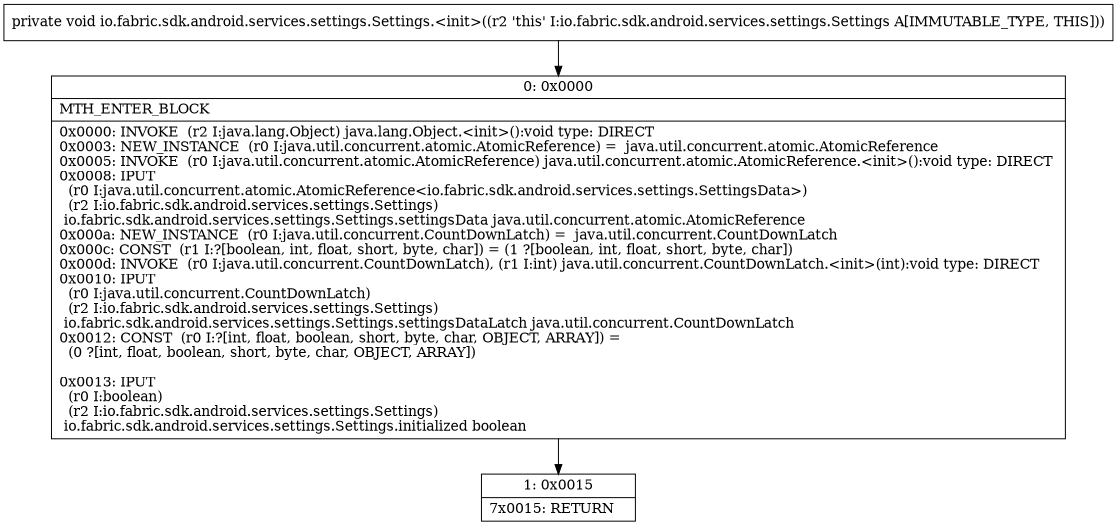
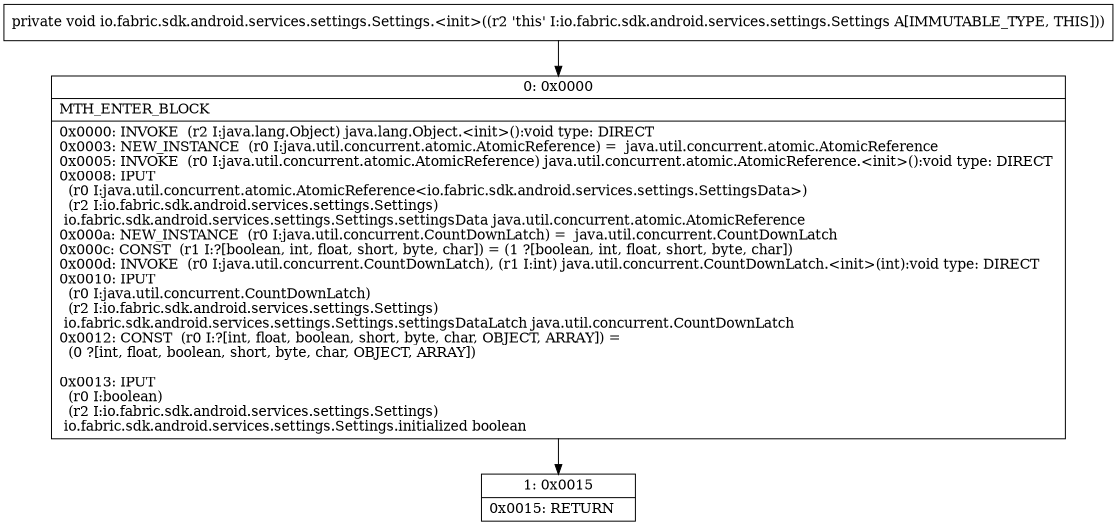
node "1: 0x0015": text "7x0015: RETURN" -> "0x0015: RETURN"
